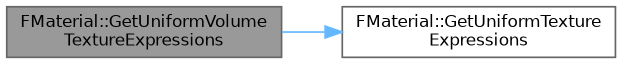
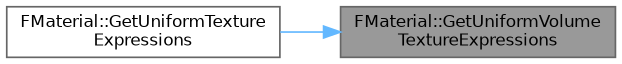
edge "FMaterial::GetUniformVolume TextureExpressions" -> "FMaterial::GetUniformTexture Expressions": reversed
